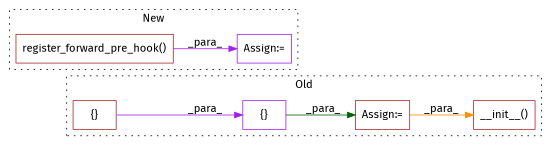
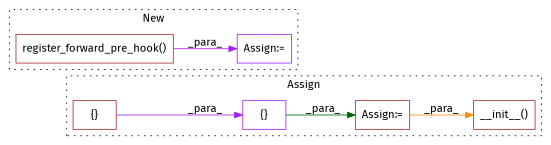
cluster "Old": label "Old" -> "Assign"
